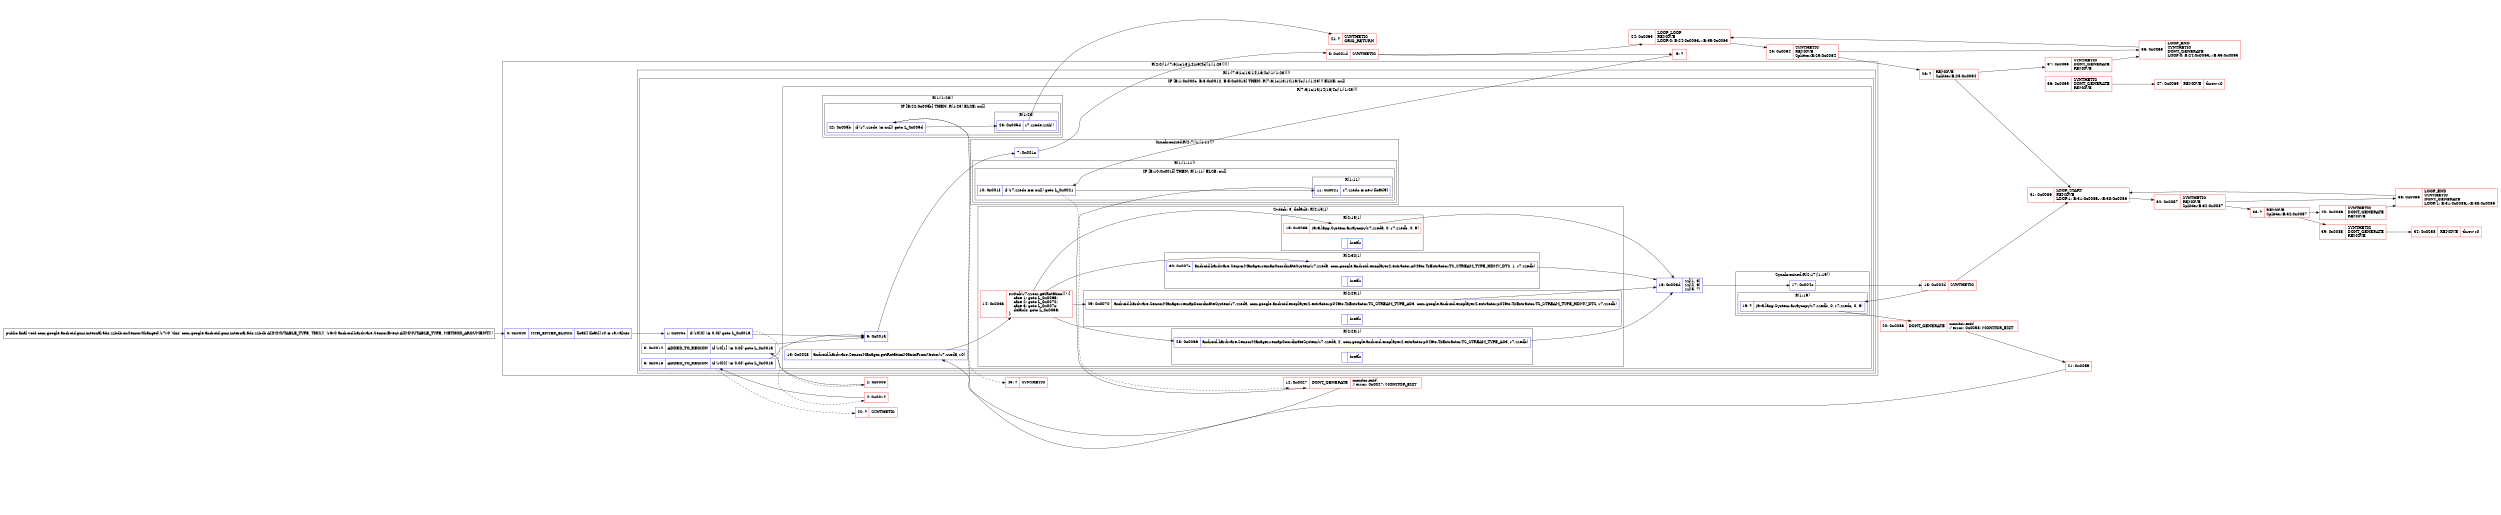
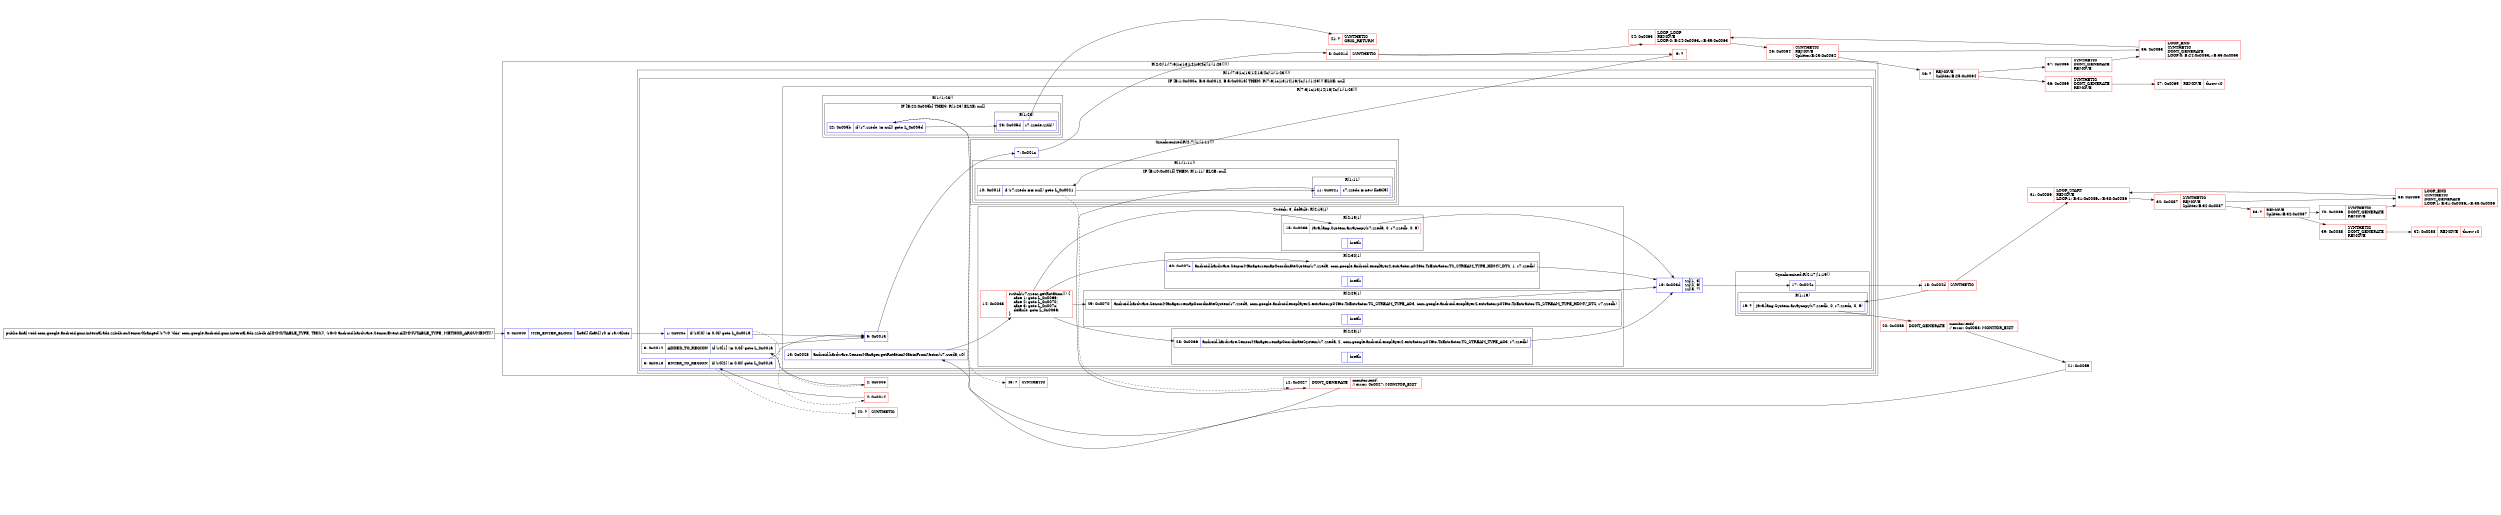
edge "26: ?" -> "31: 0x0086": now "26: ?" -> "36: 0x0065"
node "5: 0x0018": text "ADDED_TO_REGION" -> "ENTER_TO_REGION"
